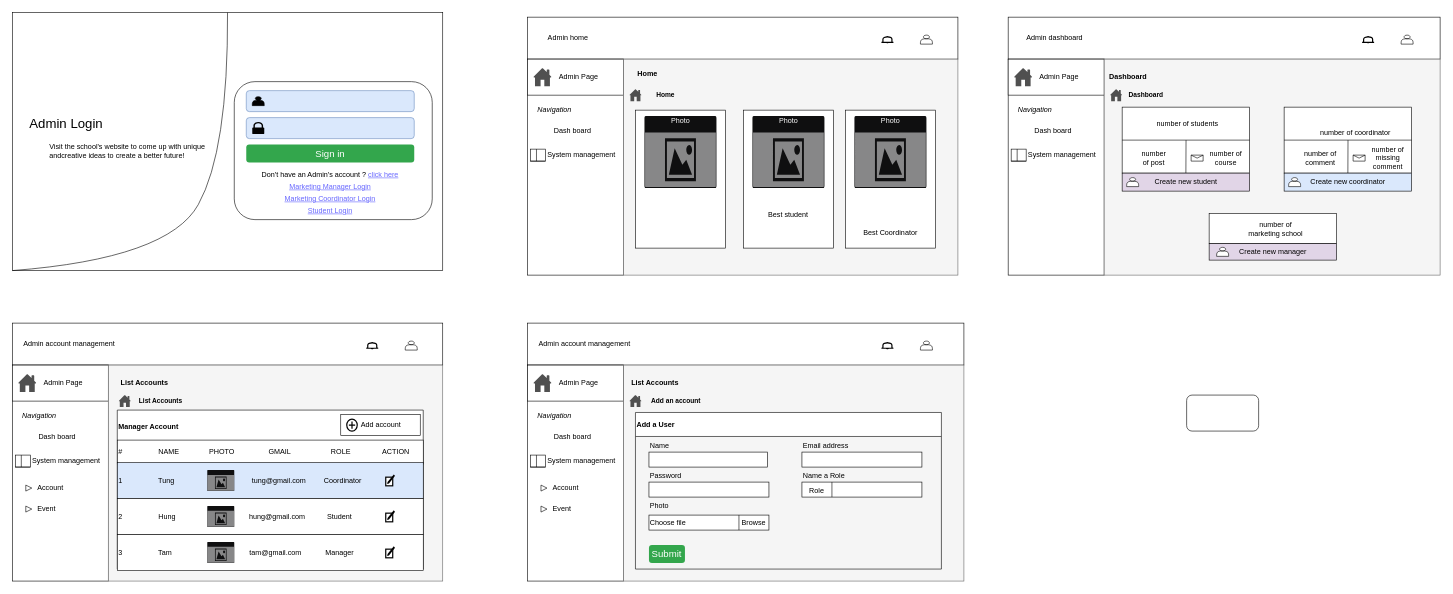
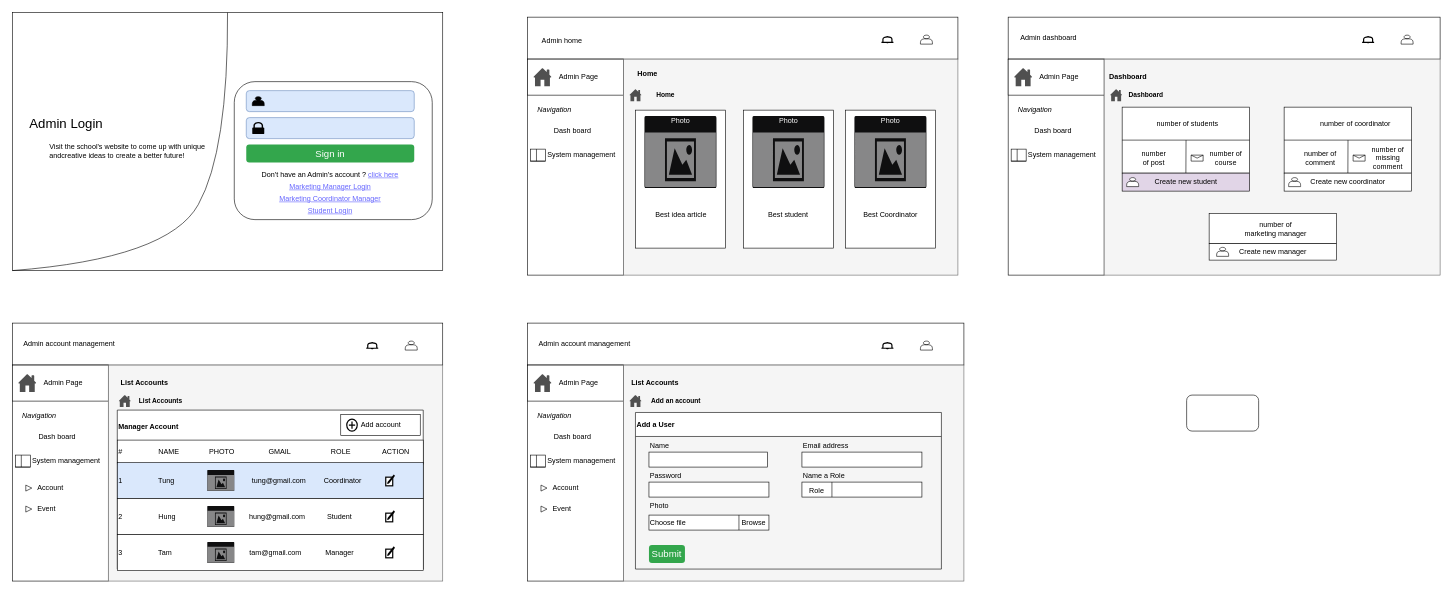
node "Admin home": moved (568, 38) -> (562, 41)
node "Admin dashboard": moved (1055, 38) -> (1049, 38)
node "number of coordinator": moved (1356, 133) -> (1356, 124)
node "Create new coordinator": fillcolor #dae8fc -> #ffffff
node "Marketing Coordinator Login": label "Marketing Coordinator Login" -> "Marketing Coordinator Manager"
node "Best idea article": added
node "number of marketing school": label "number of marketing school" -> "number of marketing manager"
node "Best Coordinator": moved (891, 233) -> (891, 215)
node "Create new manager": fillcolor #e1d5e7 -> #ffffff
